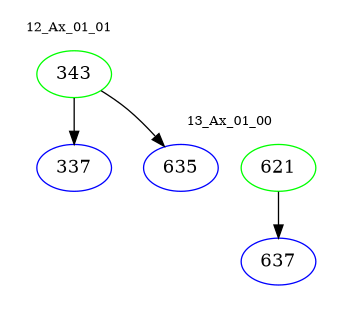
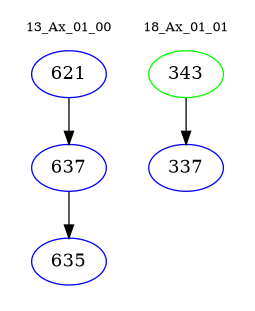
cluster "12_Ax_01_01": label "12_Ax_01_01" -> "18_Ax_01_01"
edge "343" -> "635": now "637" -> "635"
node "621": color green -> blue
